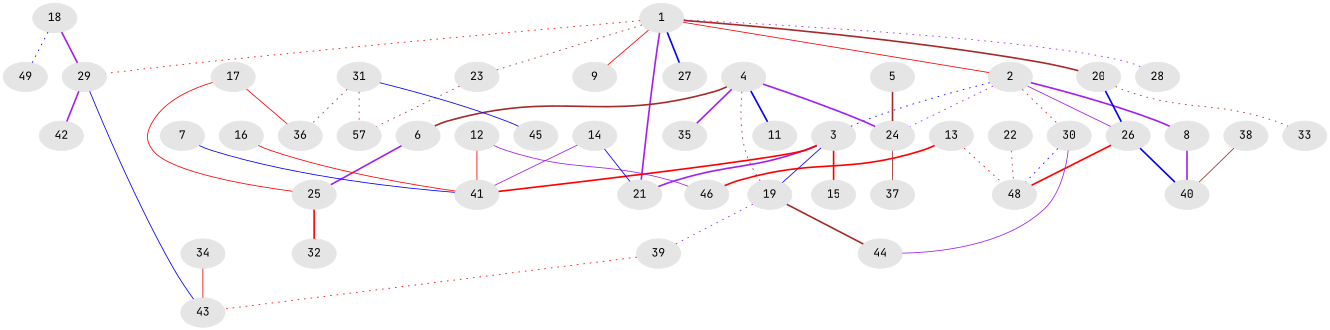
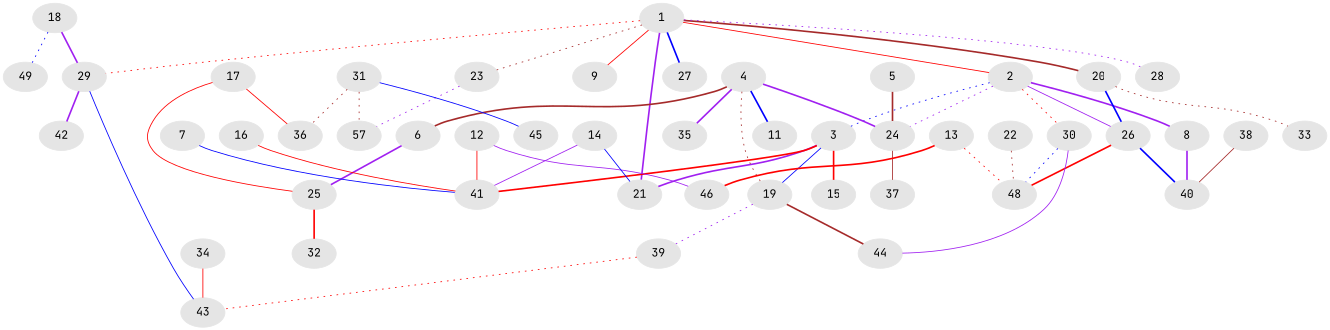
edge "23" -- "57": color brown -> purple
